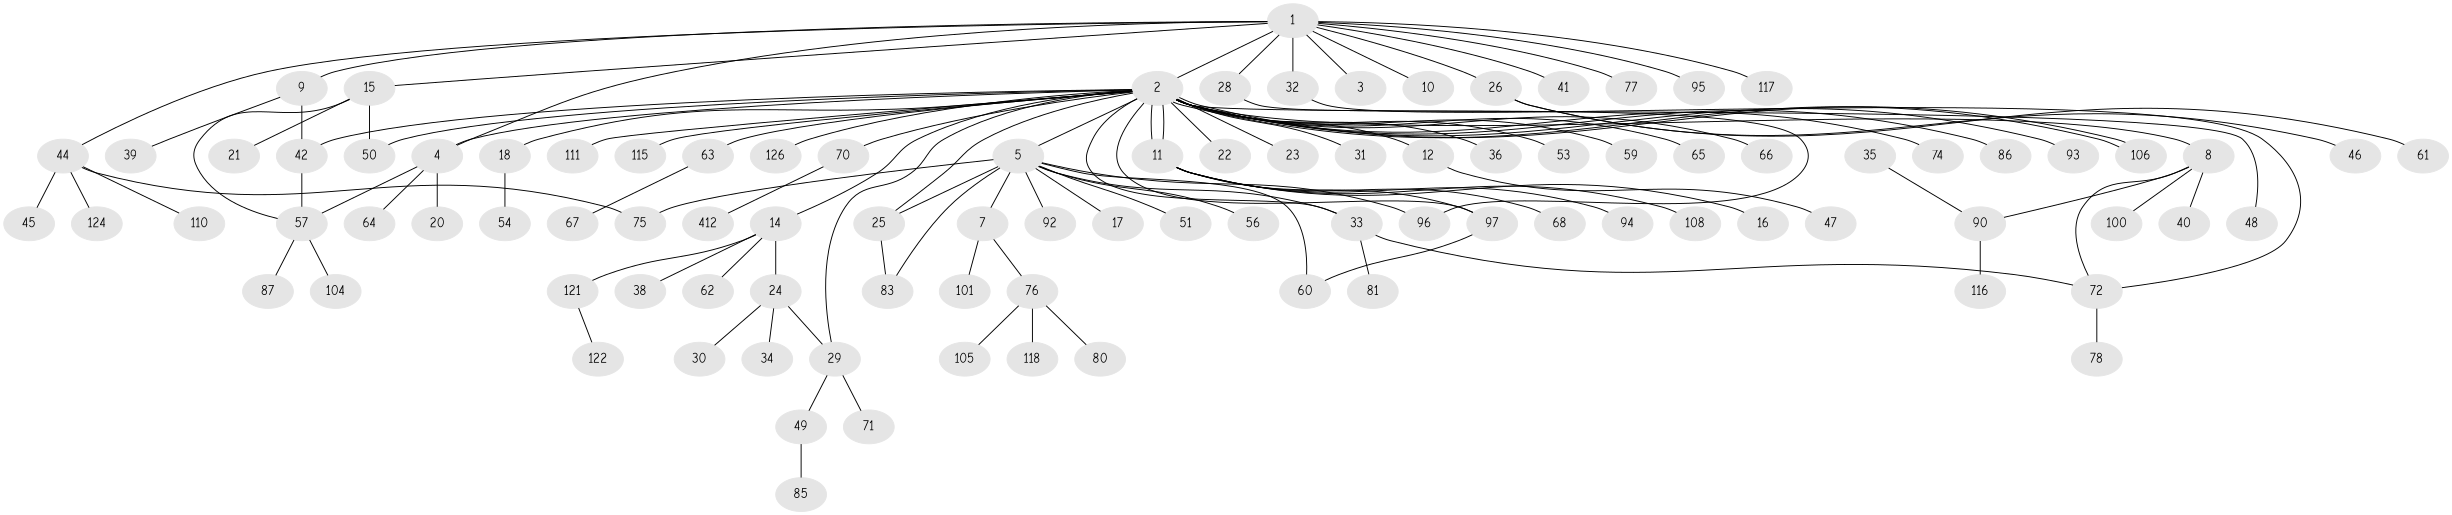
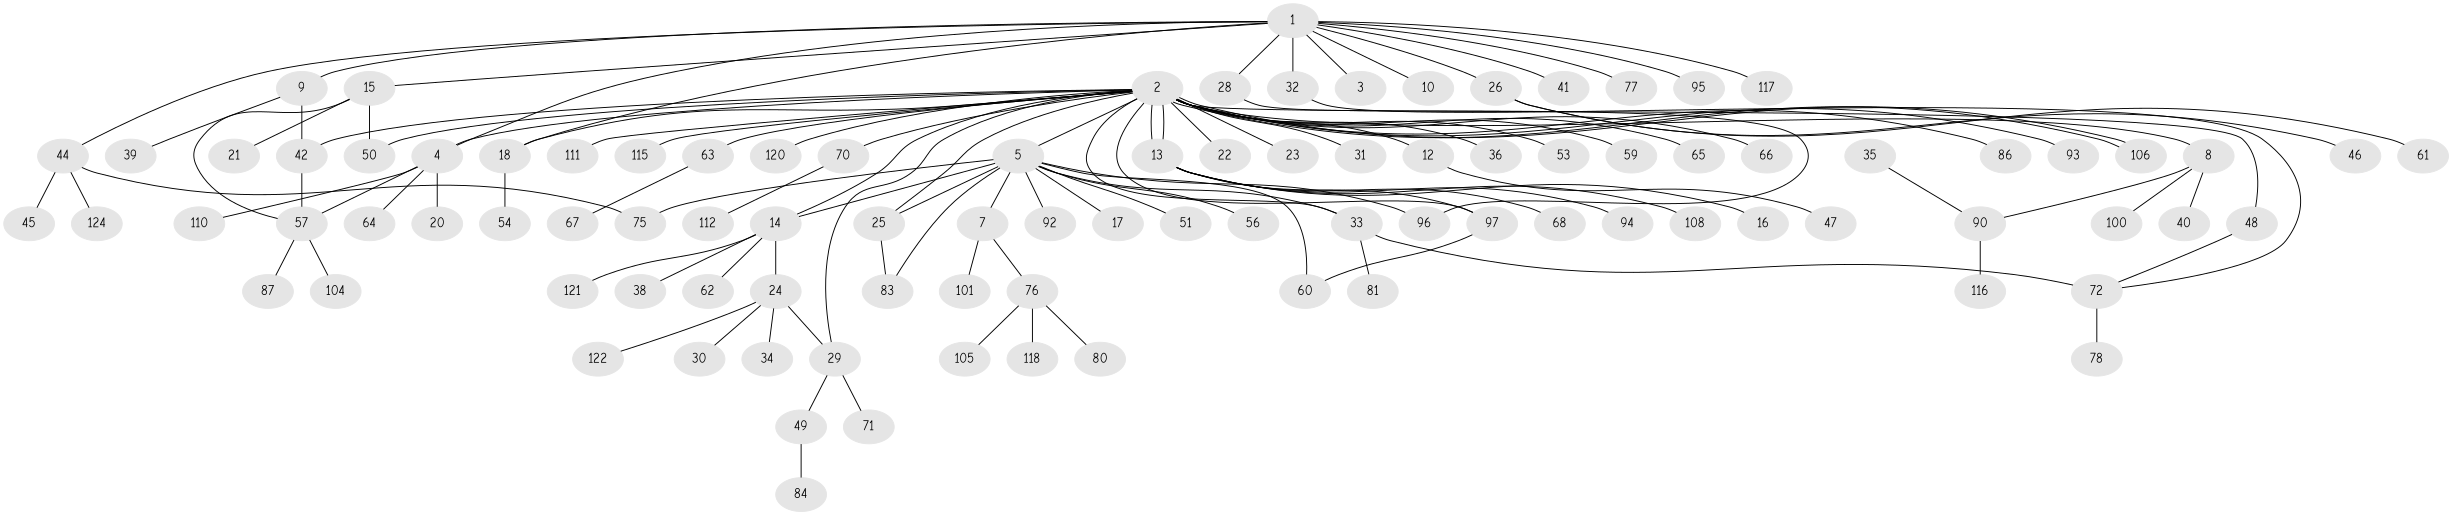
edge "1" -- "2": now "1" -- "18"
node "126": label "126" -> "120"
node "11": label "11" -> "13"
node "74": removed
edge "8" -- "72": now "48" -- "72"
edge "44" -- "110": now "4" -- "110"
edge "5" -- "14": added
node "412": label "412" -> "112"
edge "121" -- "122": now "24" -- "122"
node "85": label "85" -> "84"
